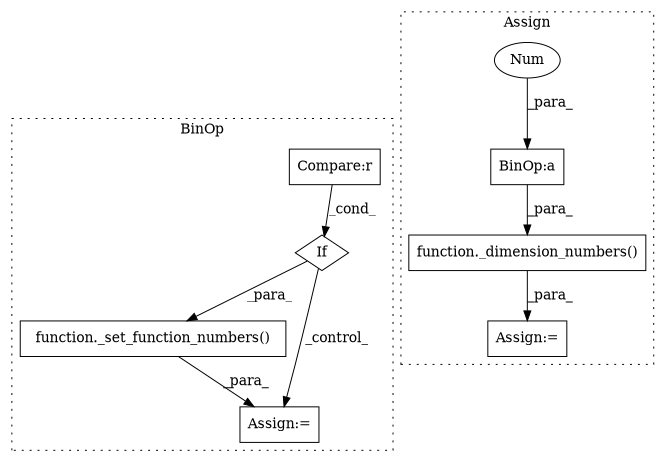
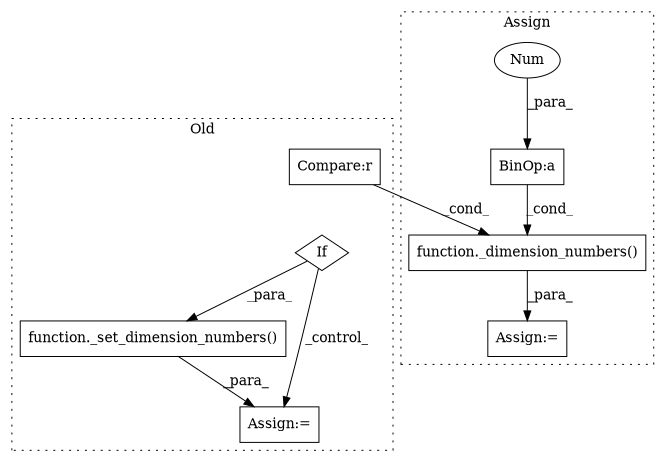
cluster "BinOp": label "BinOp" -> "Old"
edge "Compare:r" -> "If": now "Compare:r" -> "function._dimension_numbers()"
edge "BinOp:a" -> "function._dimension_numbers()": label "_para_" -> "_cond_"
node "function._set_function_numbers()": label "function._set_function_numbers()" -> "function._set_dimension_numbers()"
